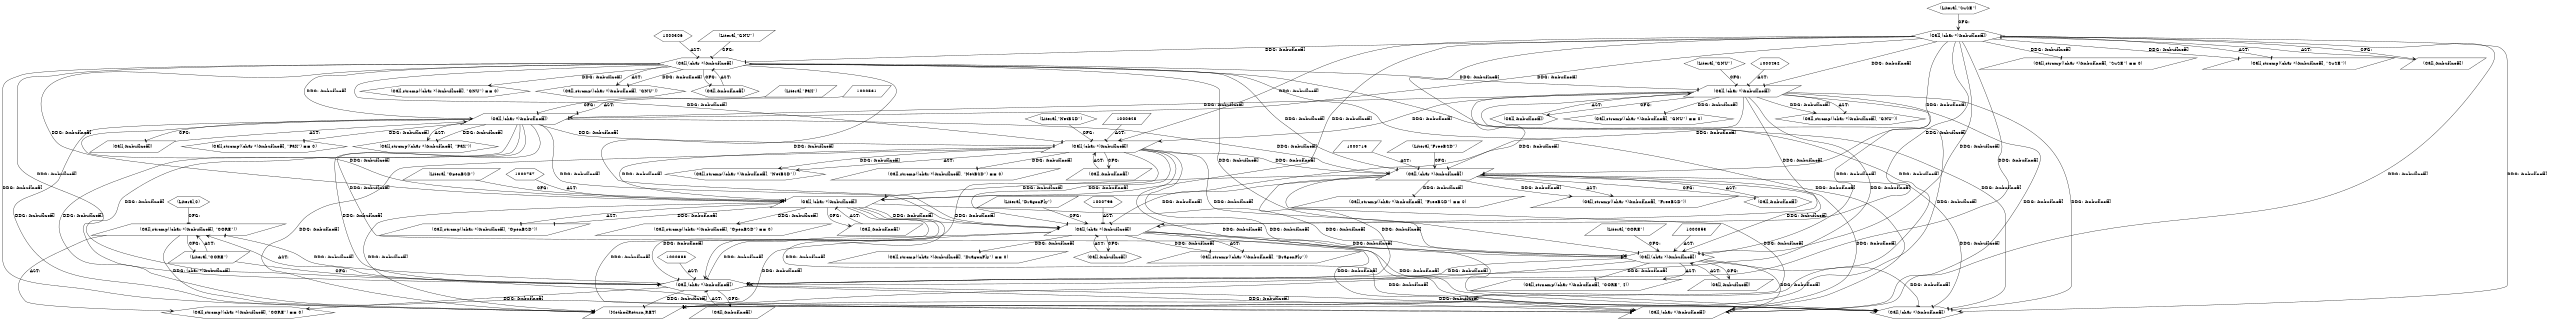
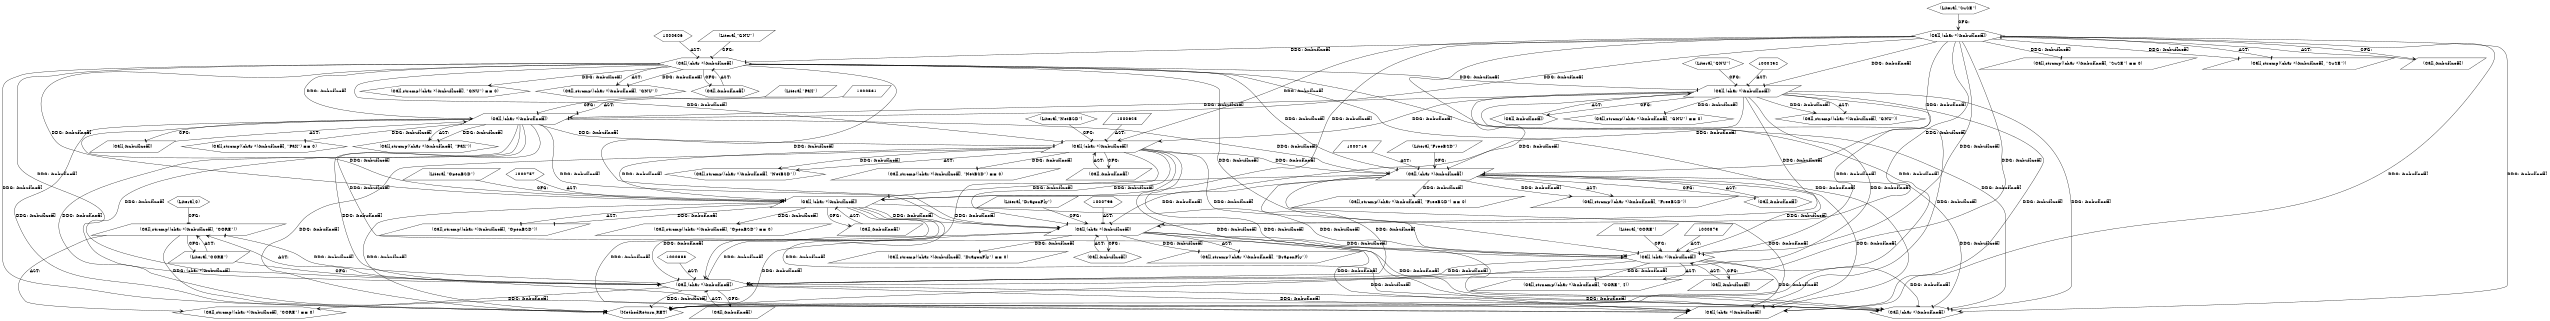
node "1000853": label "1000853" -> "1000873"
node "(MethodReturn,RET)": shape parallelogram -> hexagon
